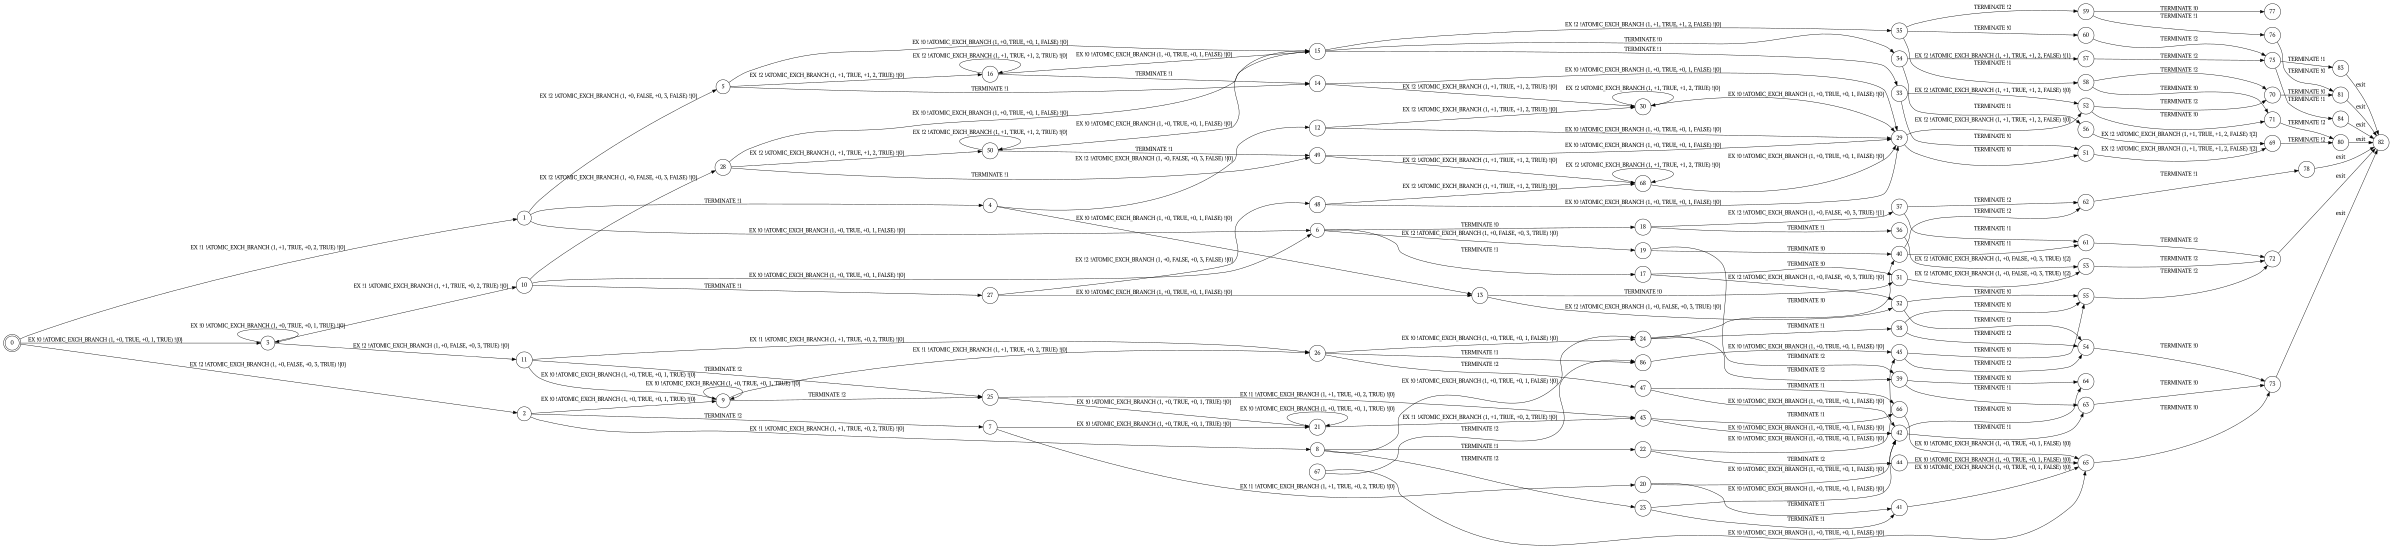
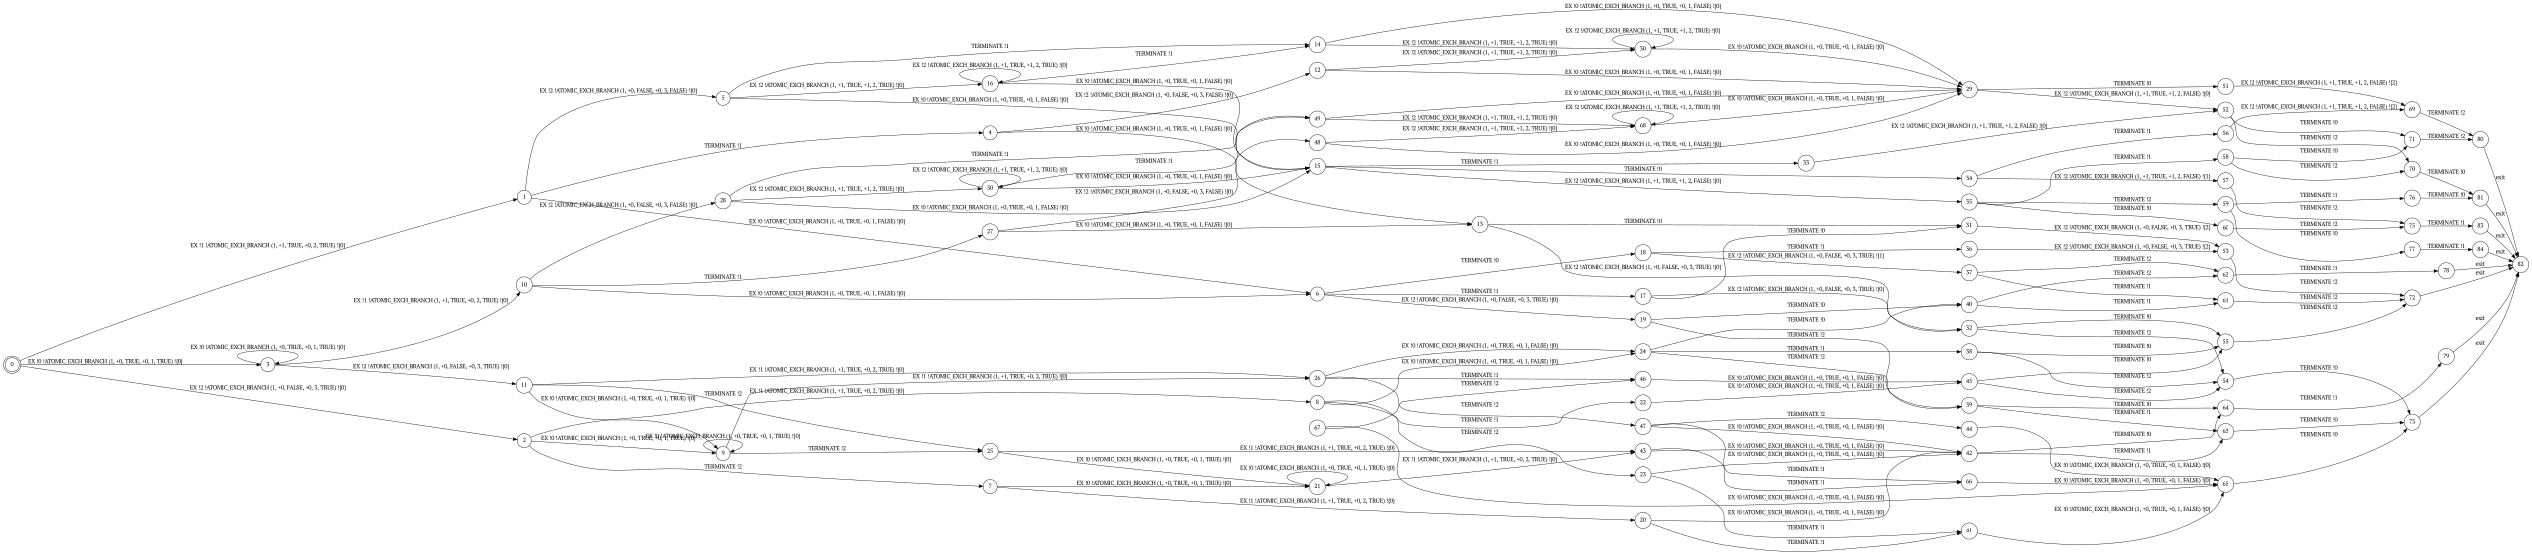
edge "75" -> "84": now "77" -> "84"
edge "33" -> "51": removed, label "TERMINATE !0"
node "79": added
node "86": label "86" -> "46"
edge "22" -> "44": now "47" -> "44"
